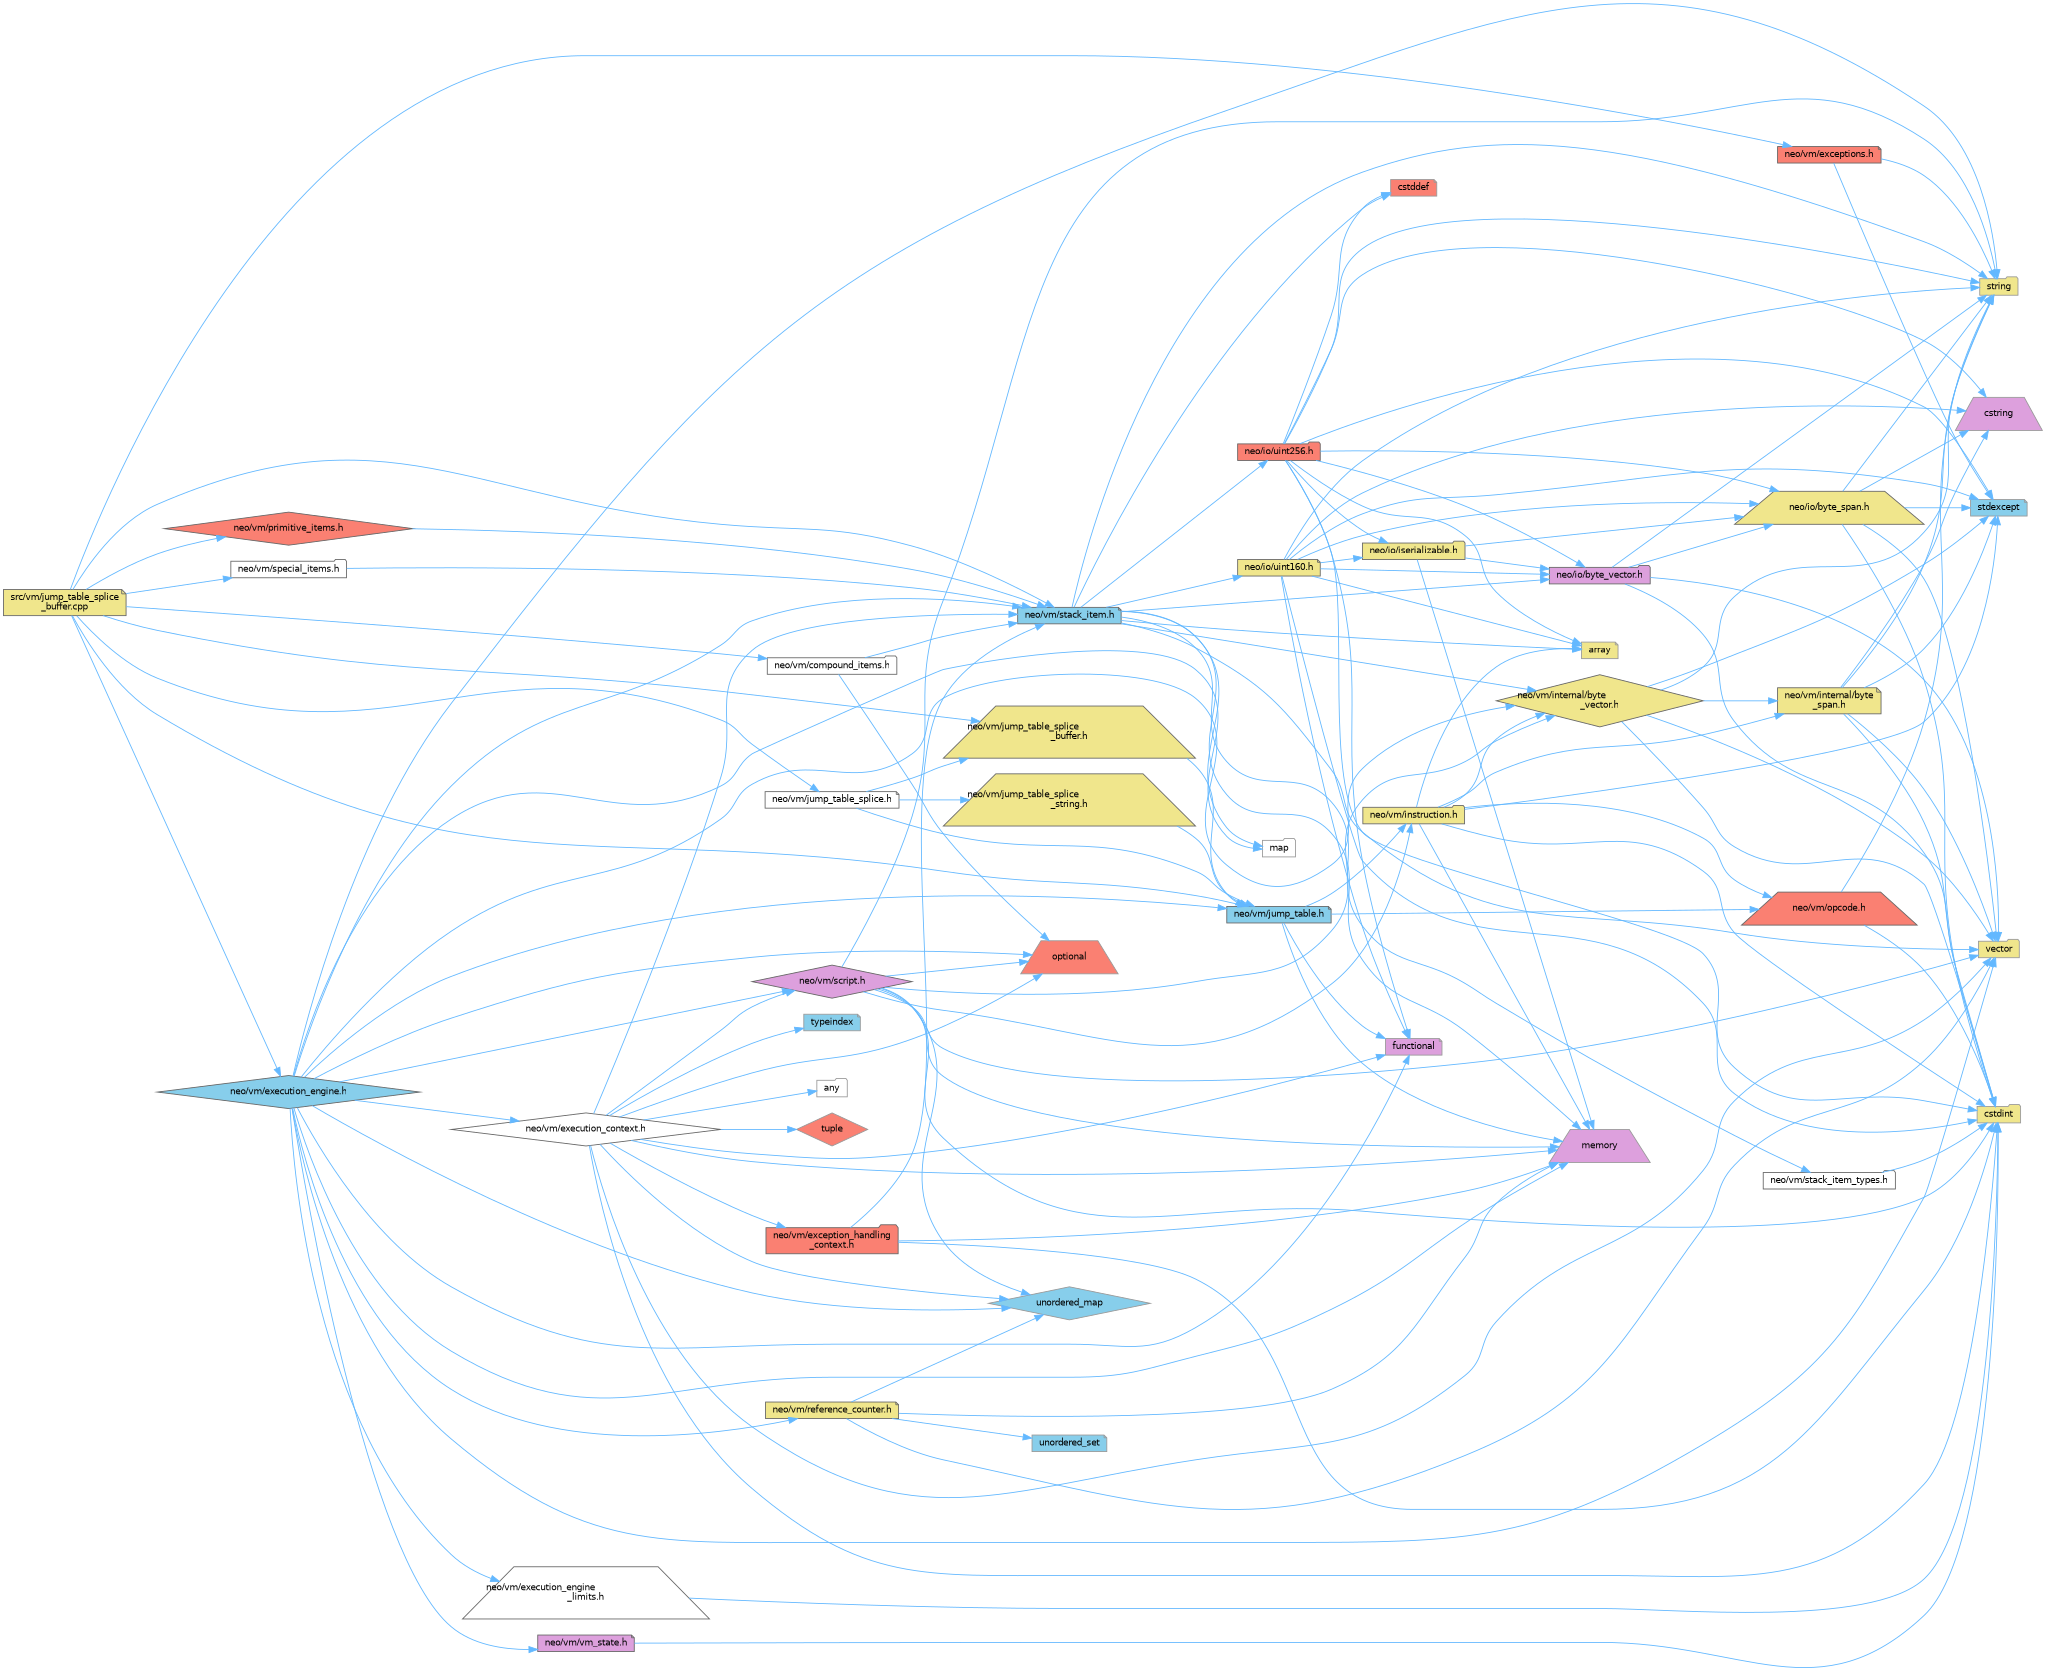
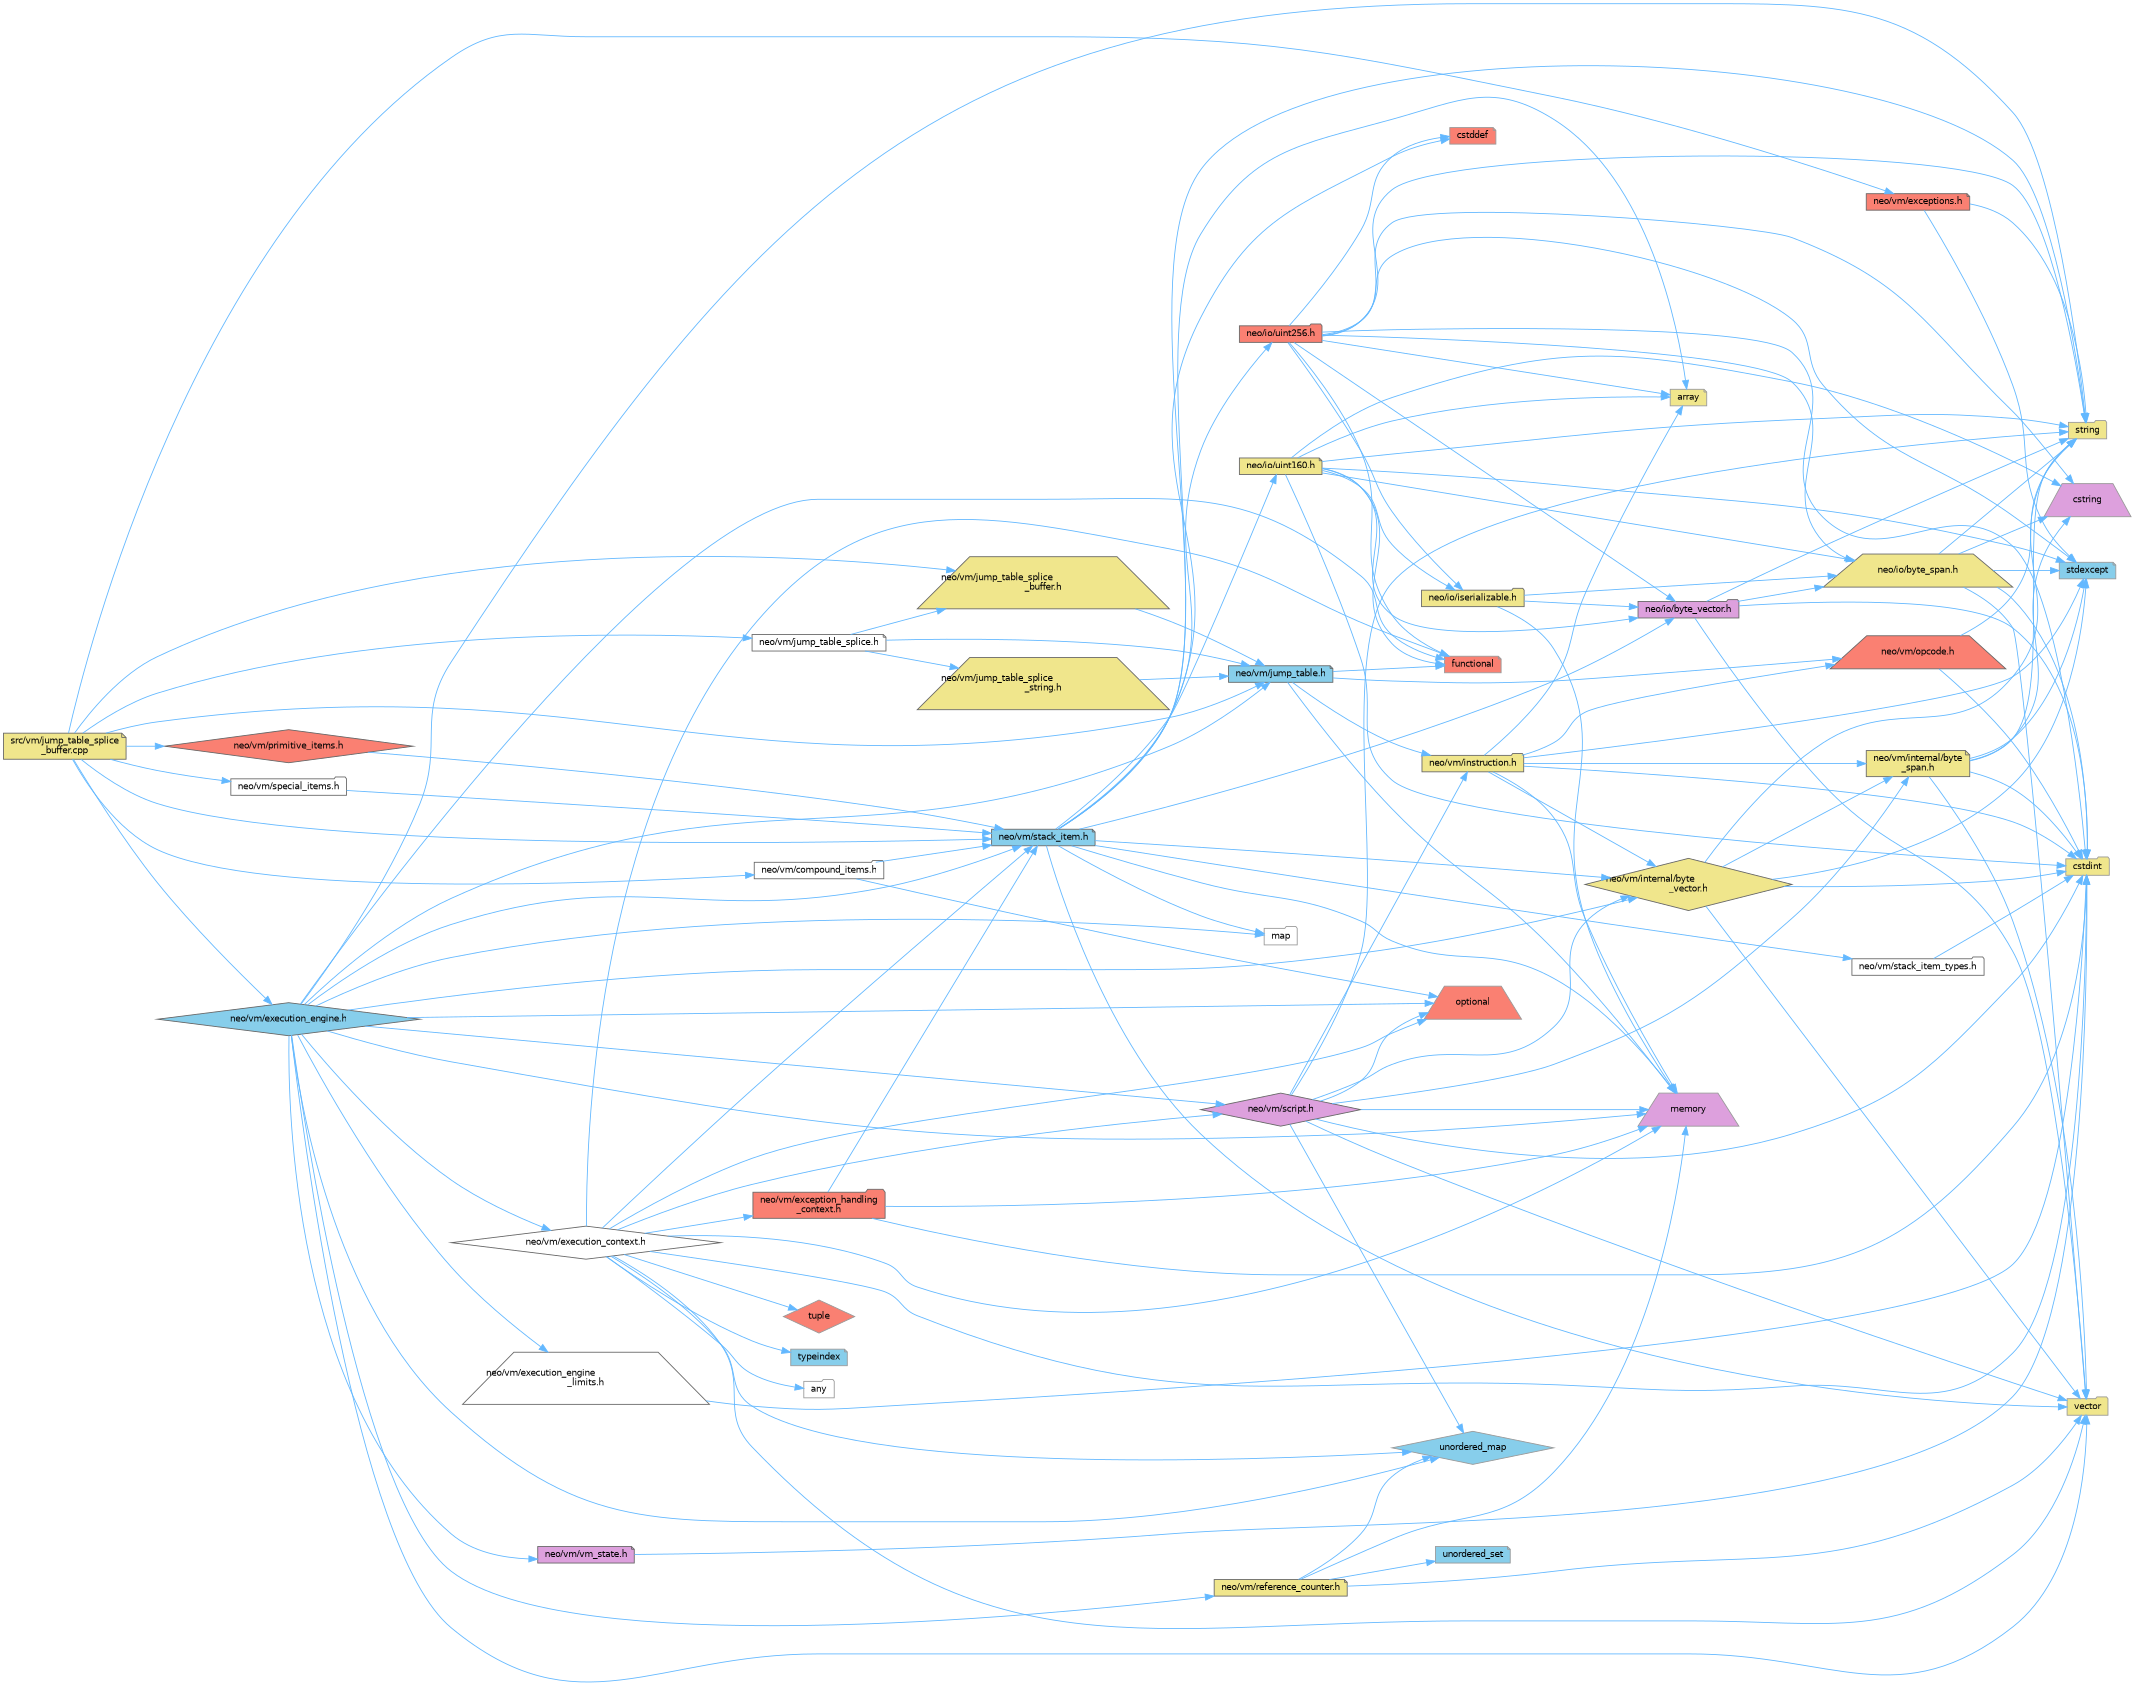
edge "neo/vm/script.h" -> "neo/vm/internal/byte _span.h": added
node "functional": fillcolor plum -> salmon
